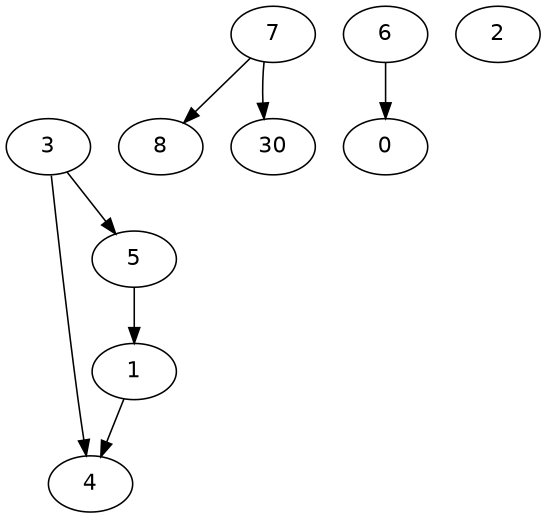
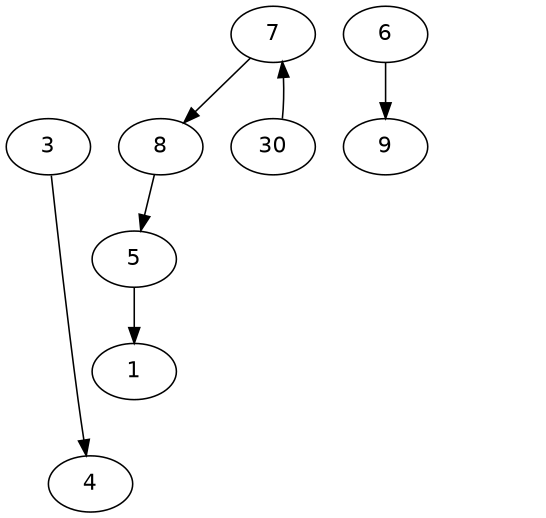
node "2": removed
edge "7" -> "30": reversed
node "0": label "0" -> "9"
edge "3" -> "5": now "8" -> "5"
edge "1" -> "4": removed
